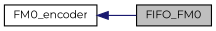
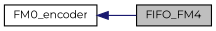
node "FIFO_FM0": label "FIFO_FM0" -> "FIFO_FM4"
